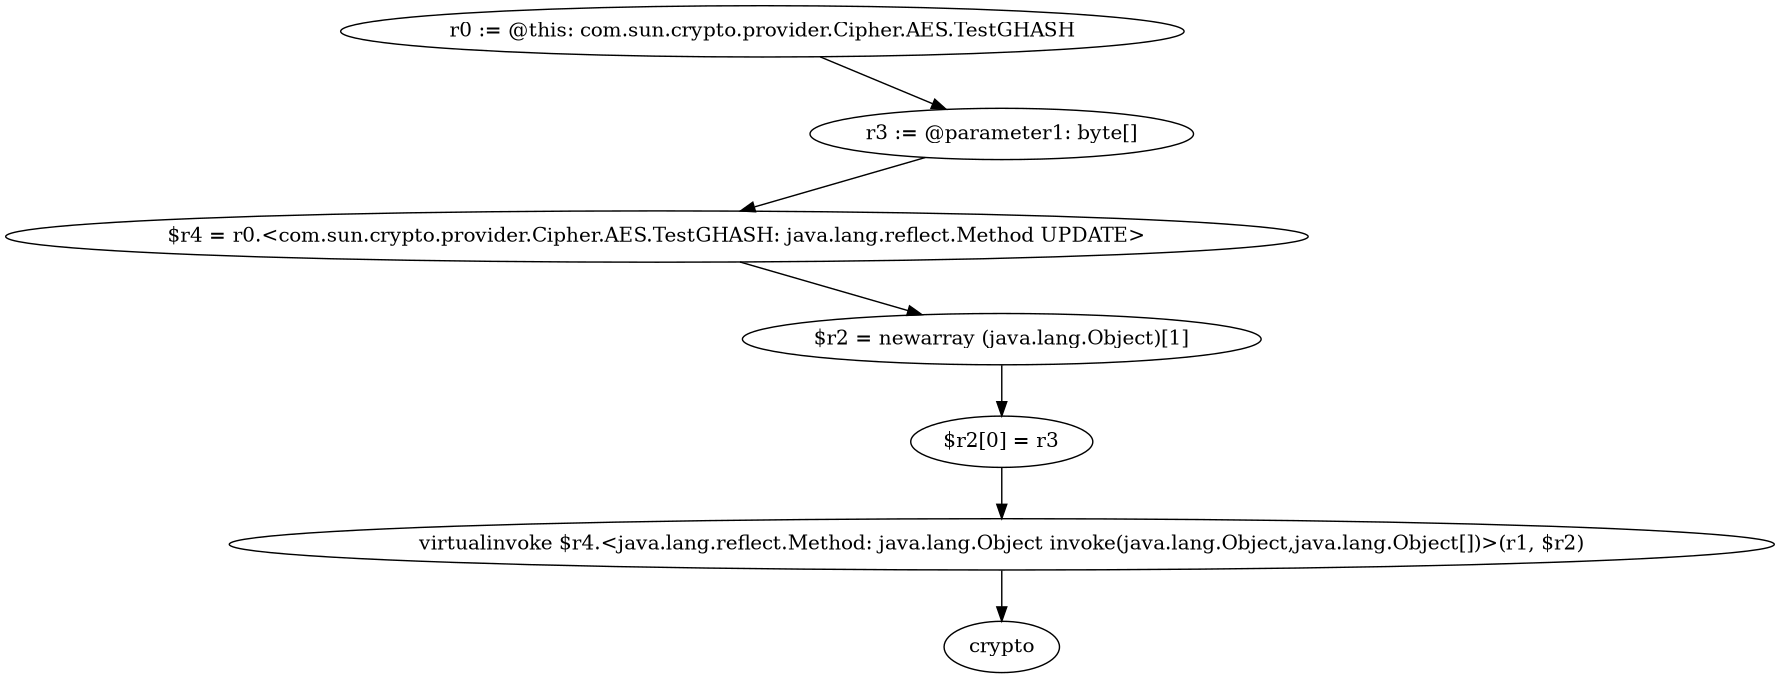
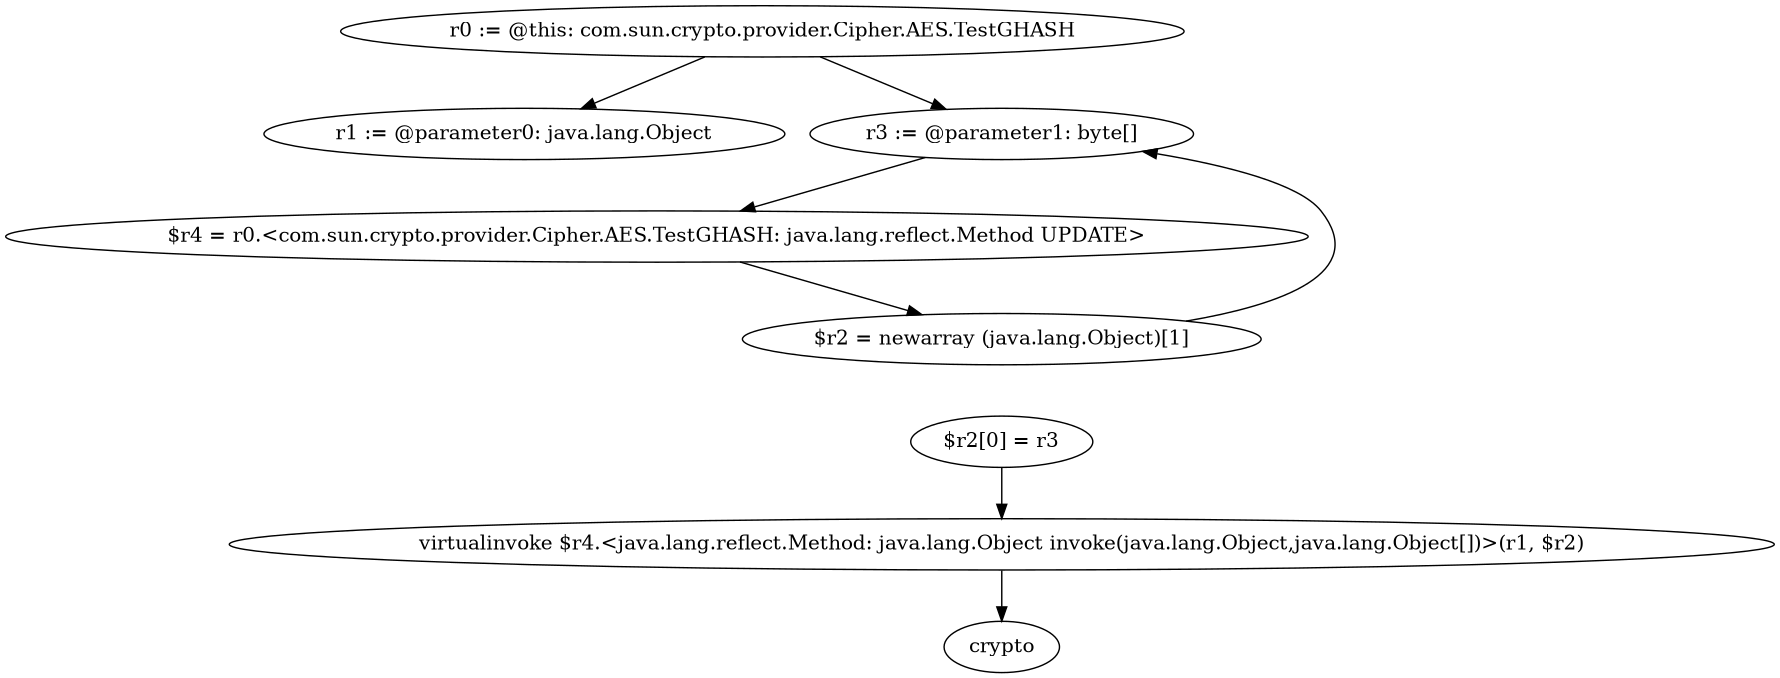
node "r1 := @parameter0: java.lang.Object": added
edge "$r2 = newarray (java.lang.Object)[1]" -> "$r2[0] = r3": now "$r2 = newarray (java.lang.Object)[1]" -> "r3 := @parameter1: byte[]"
